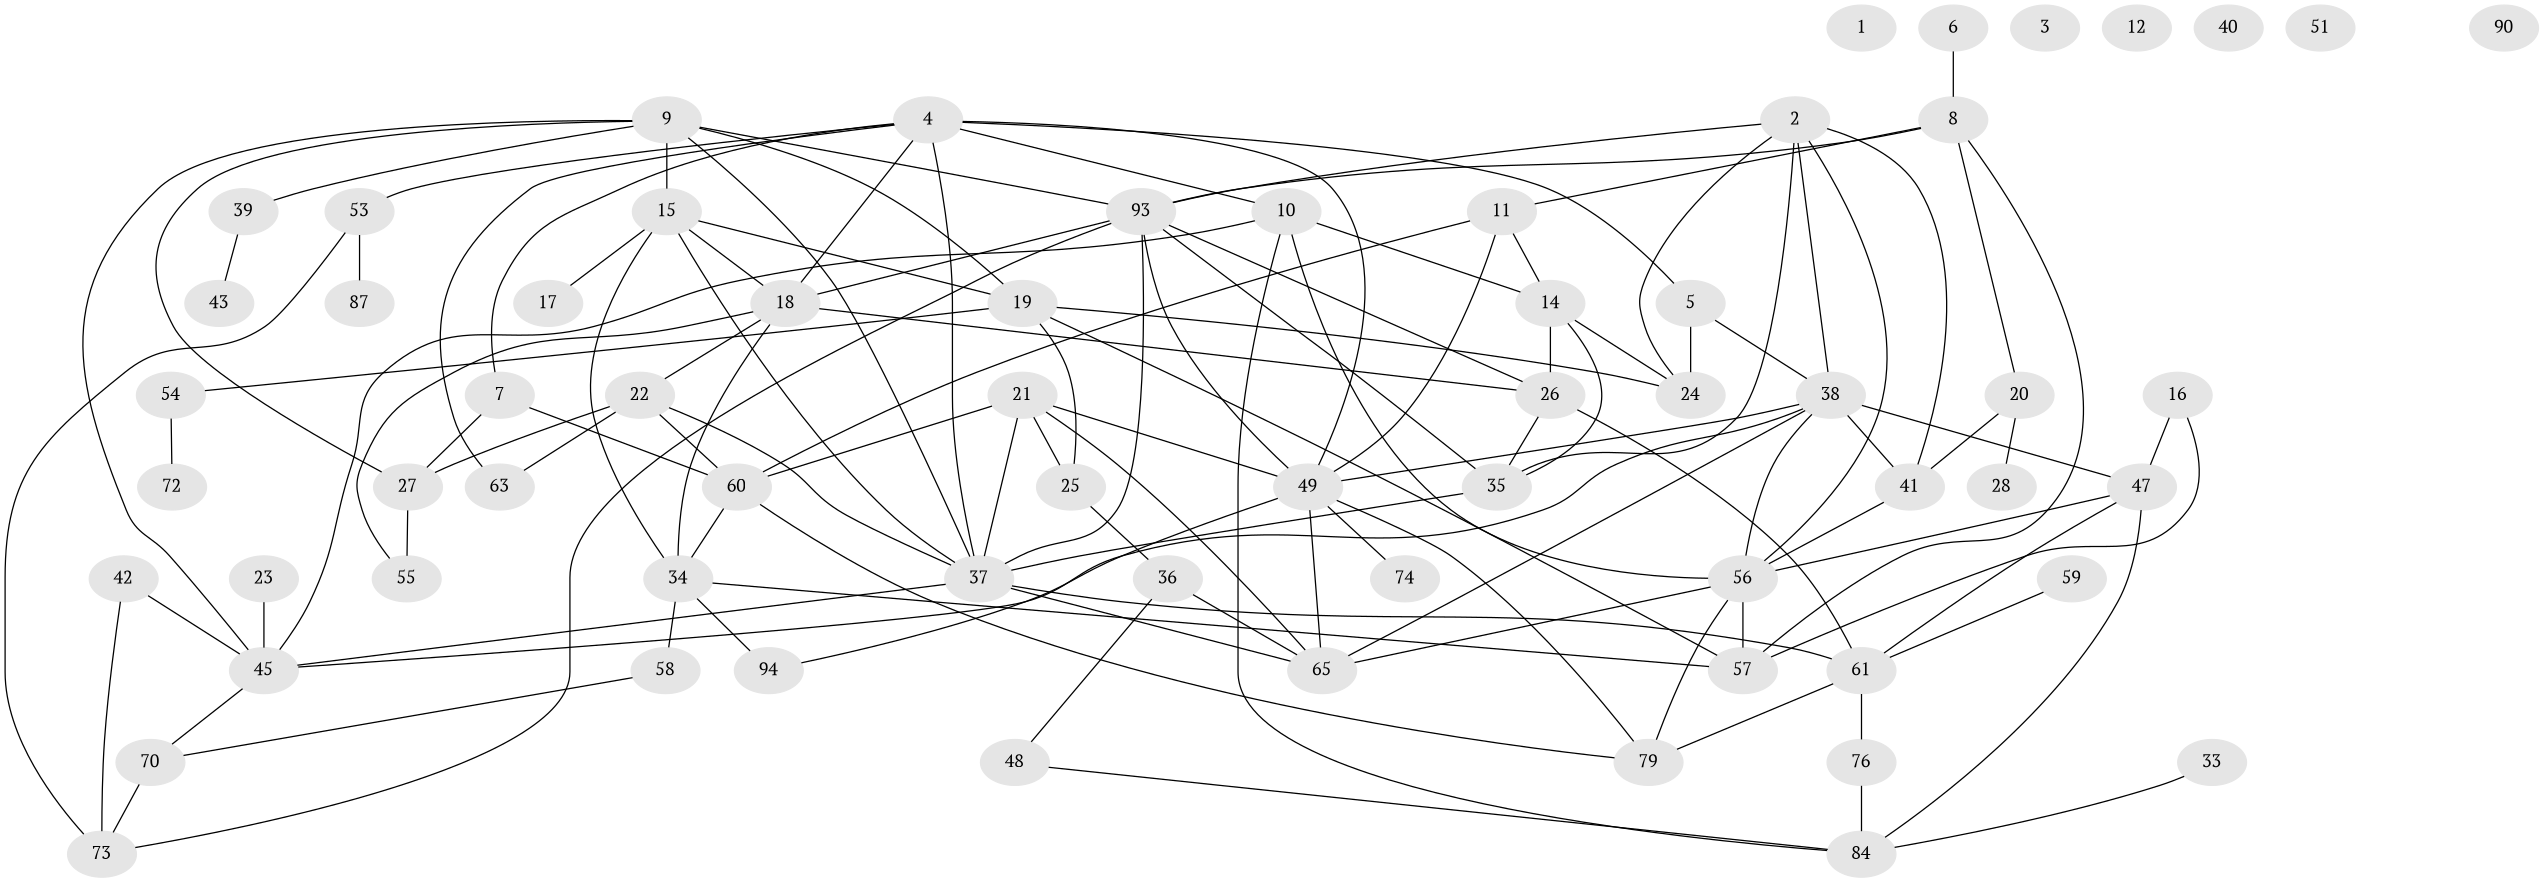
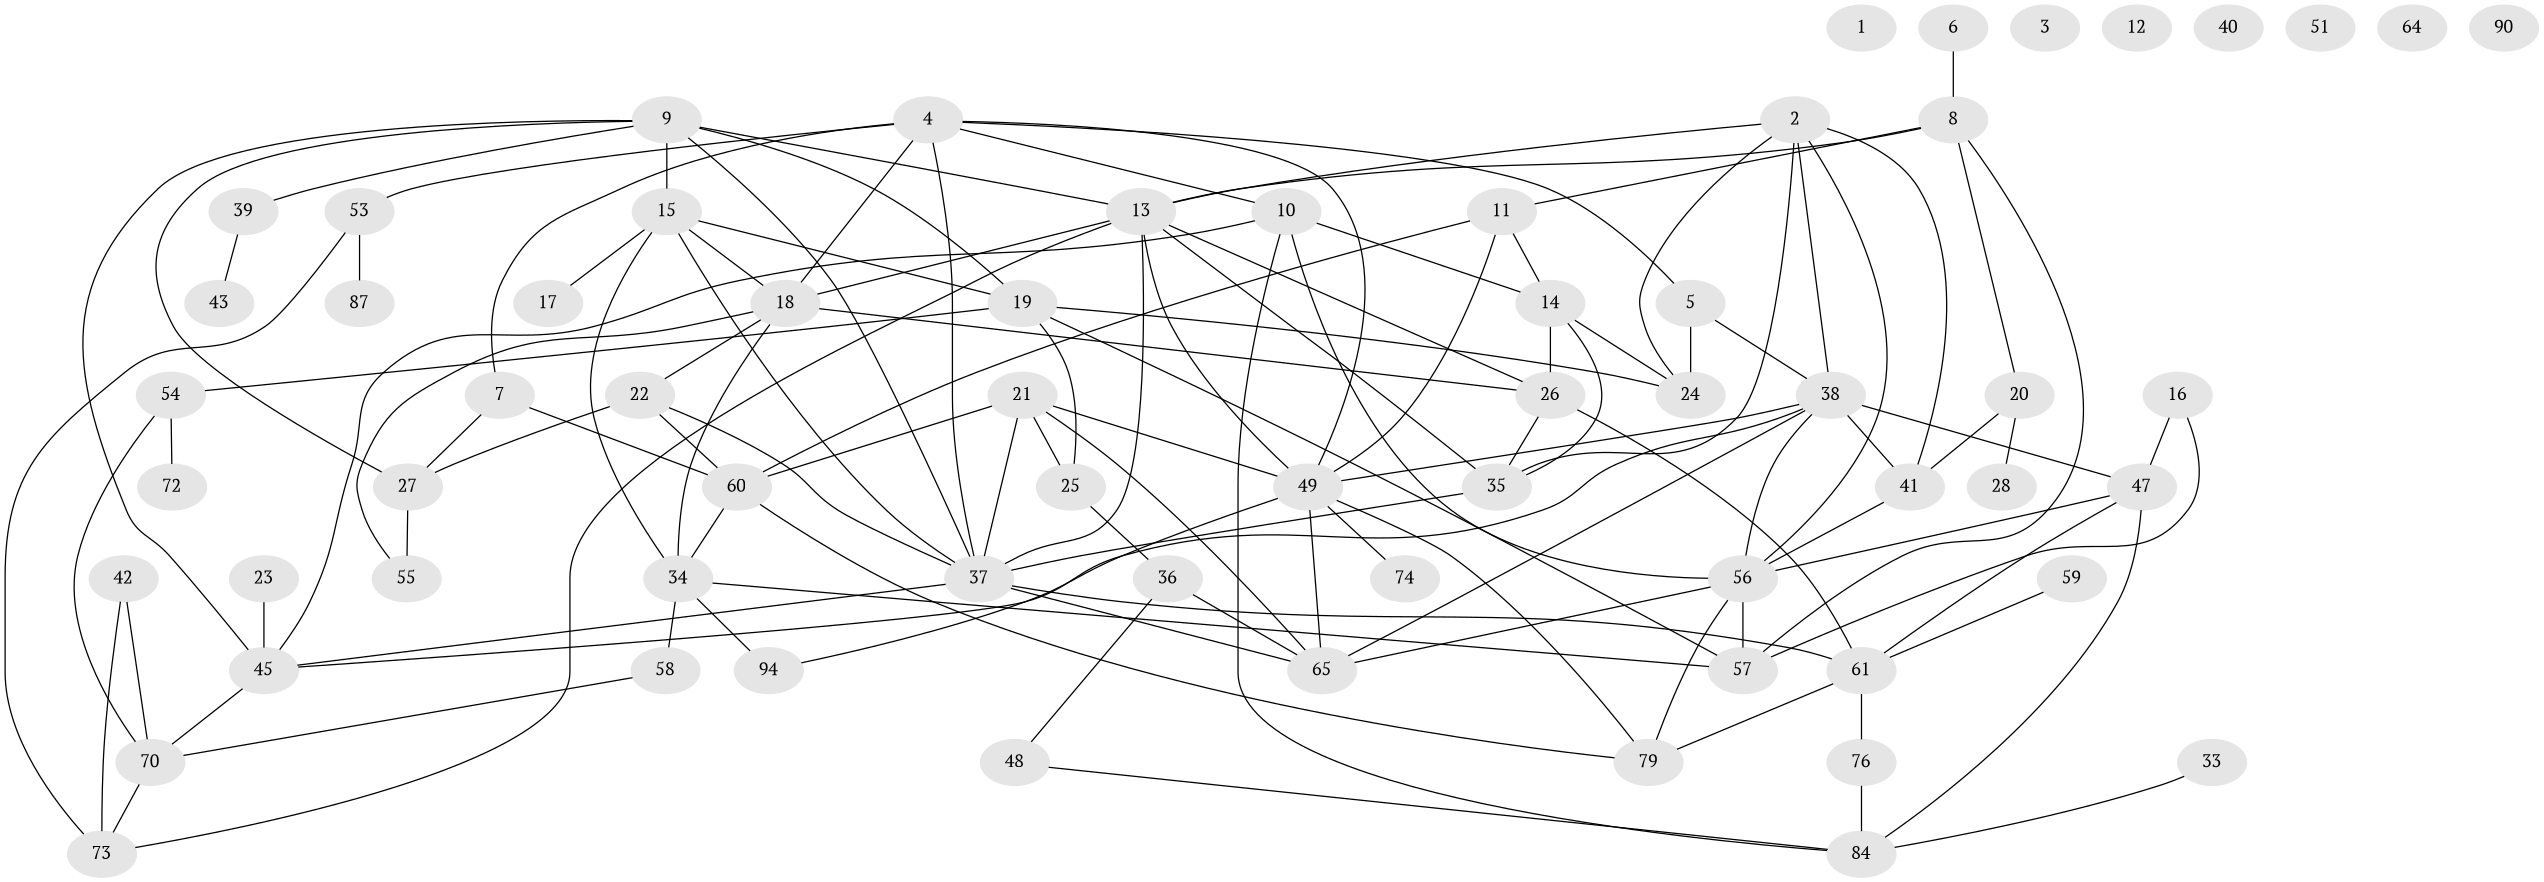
node "64": added
node "93": label "93" -> "13"
node "63": removed
edge "54" -- "70": added
edge "42" -- "45": now "42" -- "70"
